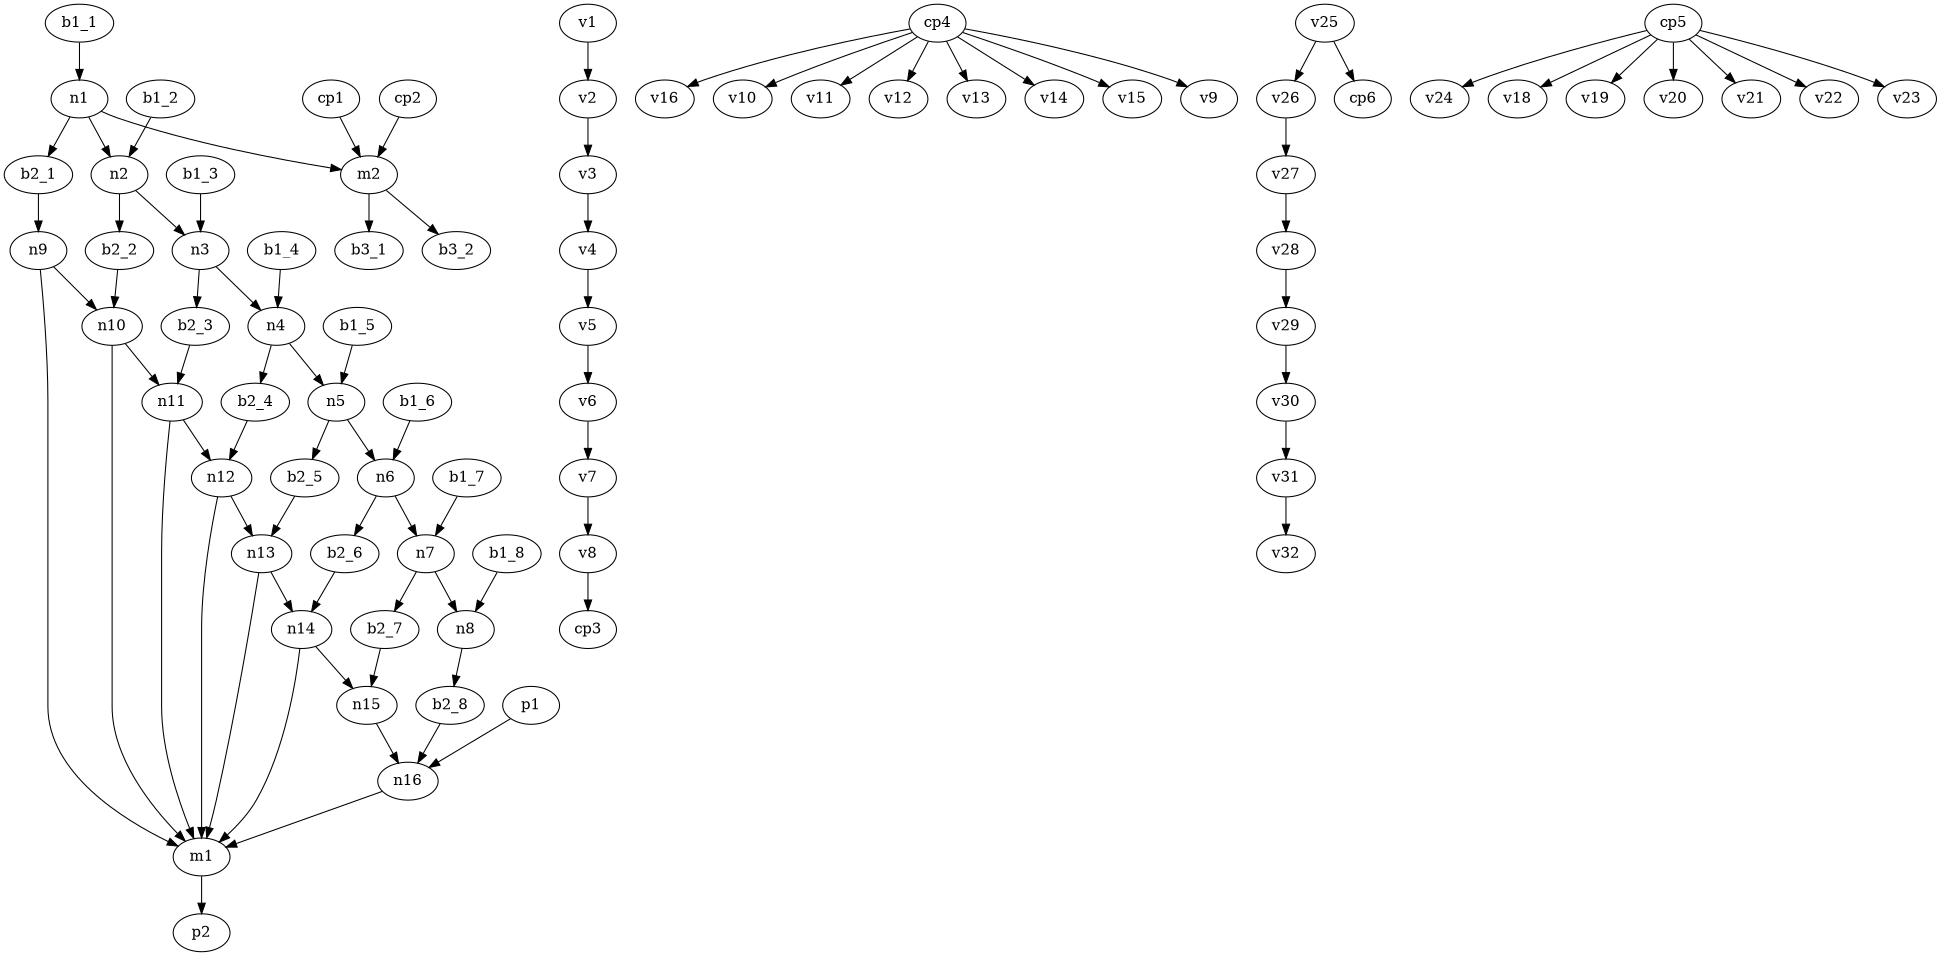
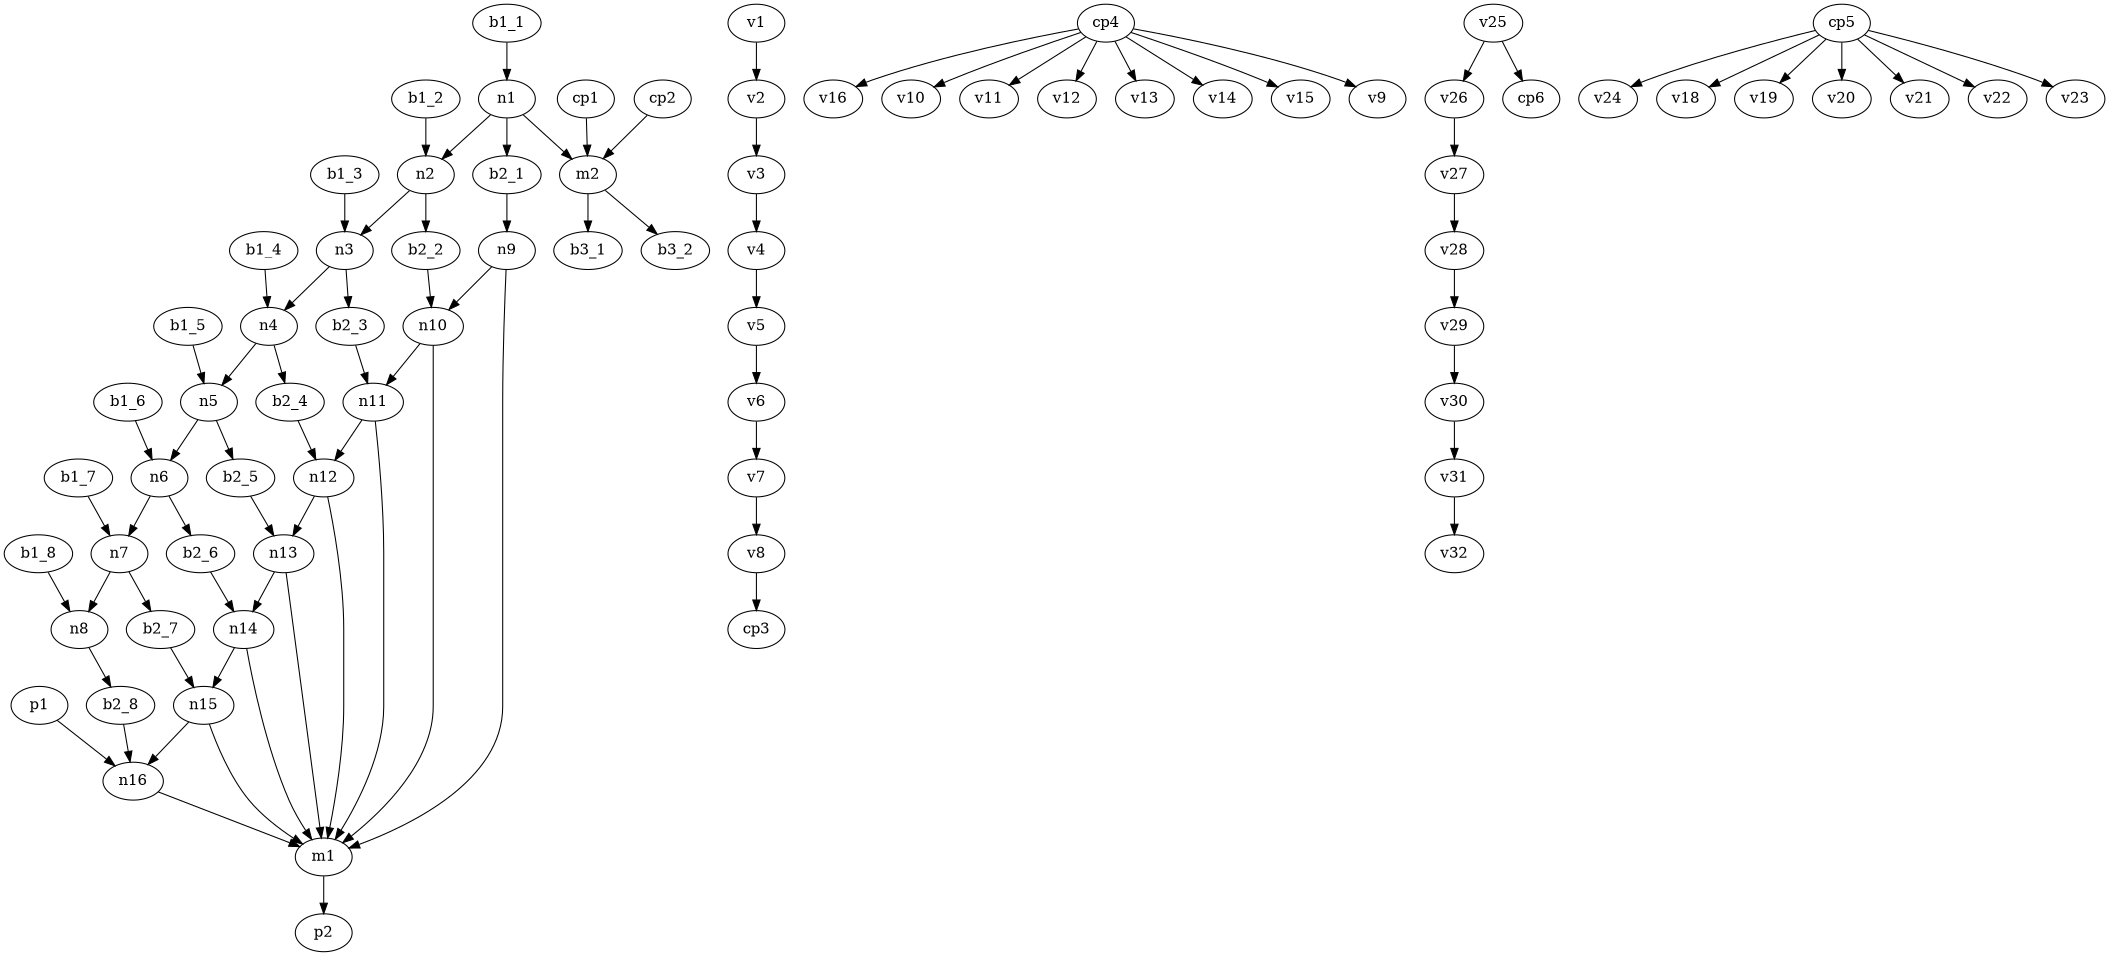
edge "n15" -> "m1": added
